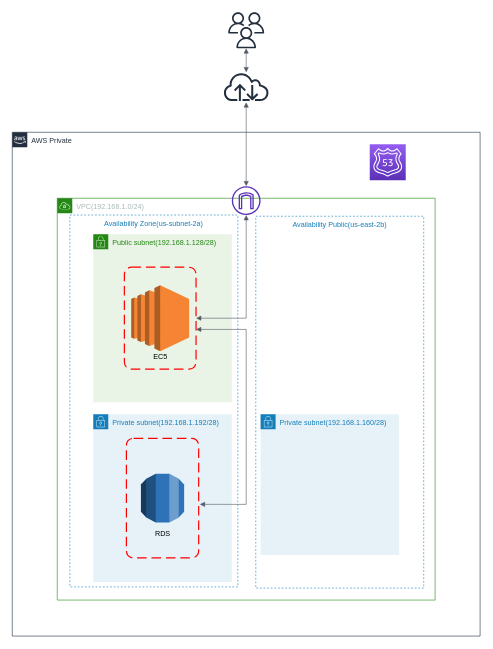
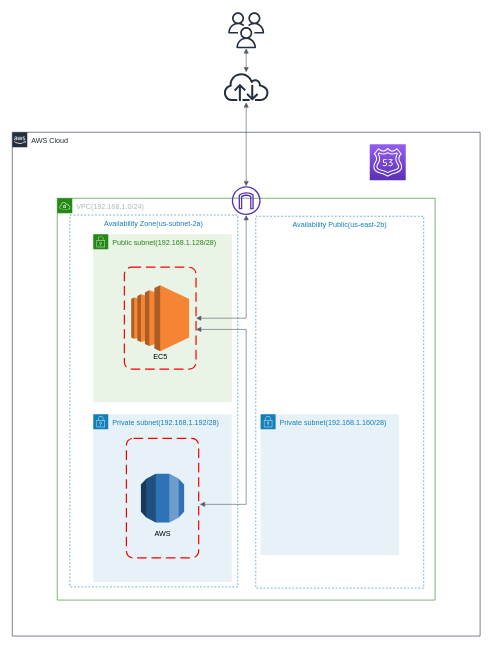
node "AWS Private": label "AWS Private" -> "AWS Cloud"
node "RDS": label "RDS" -> "AWS"
